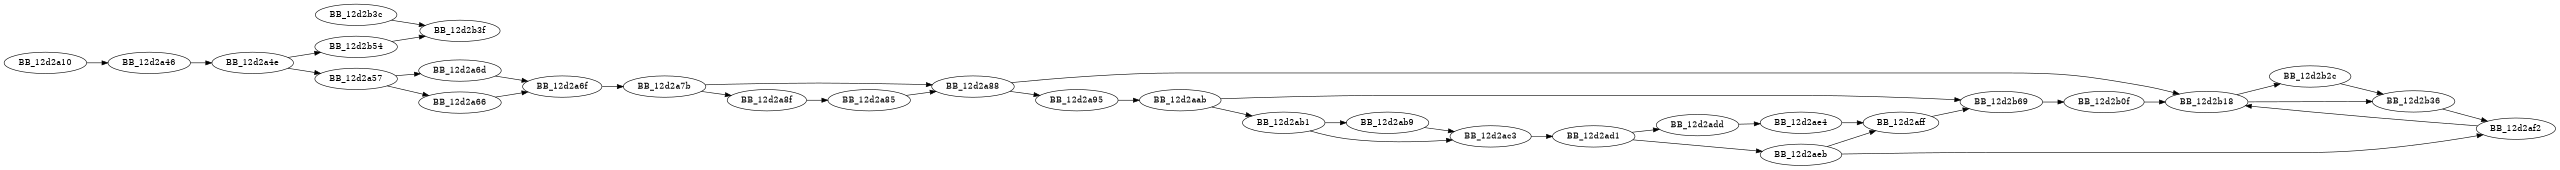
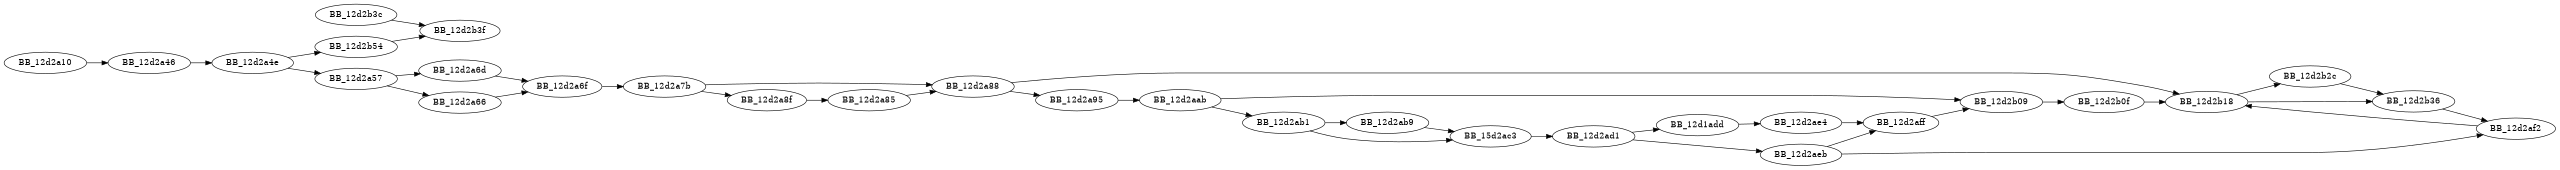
node "BB_12d2b69": label "BB_12d2b69" -> "BB_12d2b09"
node "BB_12d2add": label "BB_12d2add" -> "BB_12d1add"
node "BB_12d2ac3": label "BB_12d2ac3" -> "BB_15d2ac3"
